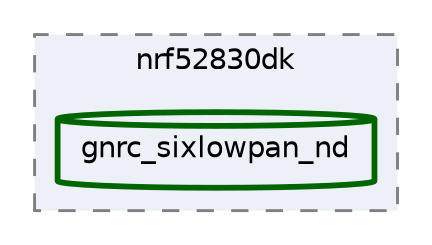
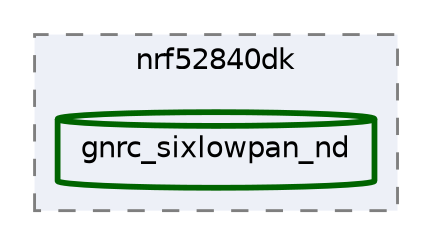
cluster "nrf52830dk": label "nrf52830dk" -> "nrf52840dk"
